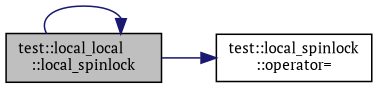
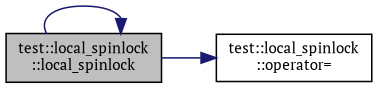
node "test::local_local ::local_spinlock": label "test::local_local ::local_spinlock" -> "test::local_spinlock ::local_spinlock"
